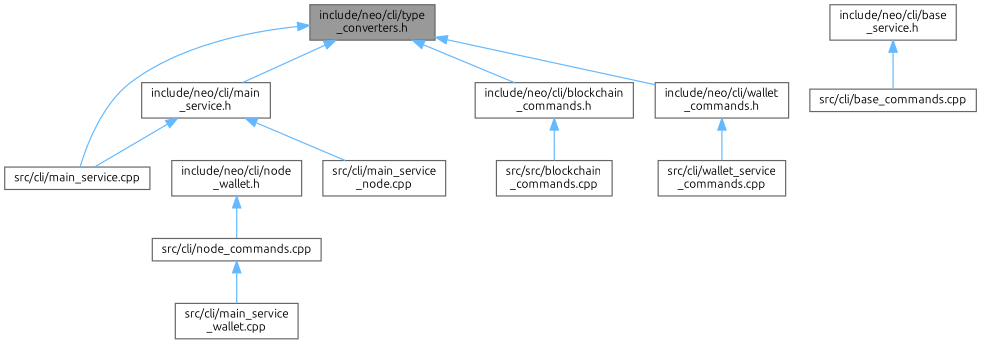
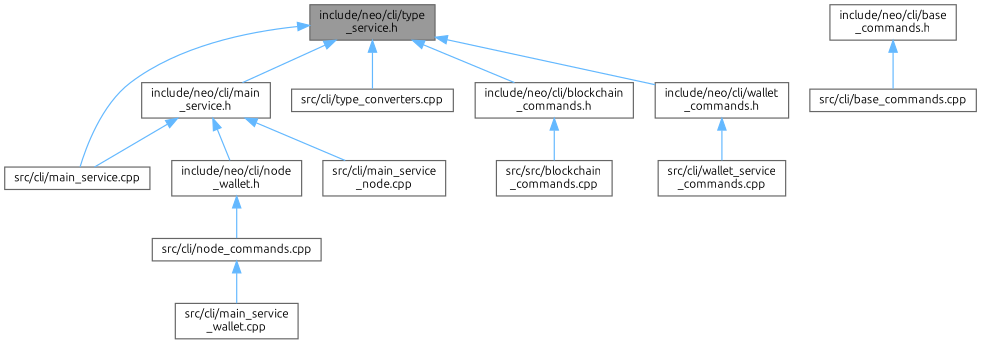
node "include/neo/cli/type _converters.h": label "include/neo/cli/type _converters.h" -> "include/neo/cli/type _service.h"
node "include/neo/cli/base _service.h": label "include/neo/cli/base _service.h" -> "include/neo/cli/base _commands.h"
node "src/cli/type_converters.cpp": added
edge "include/neo/cli/node _wallet.h" -> "include/neo/cli/main _service.h": added
